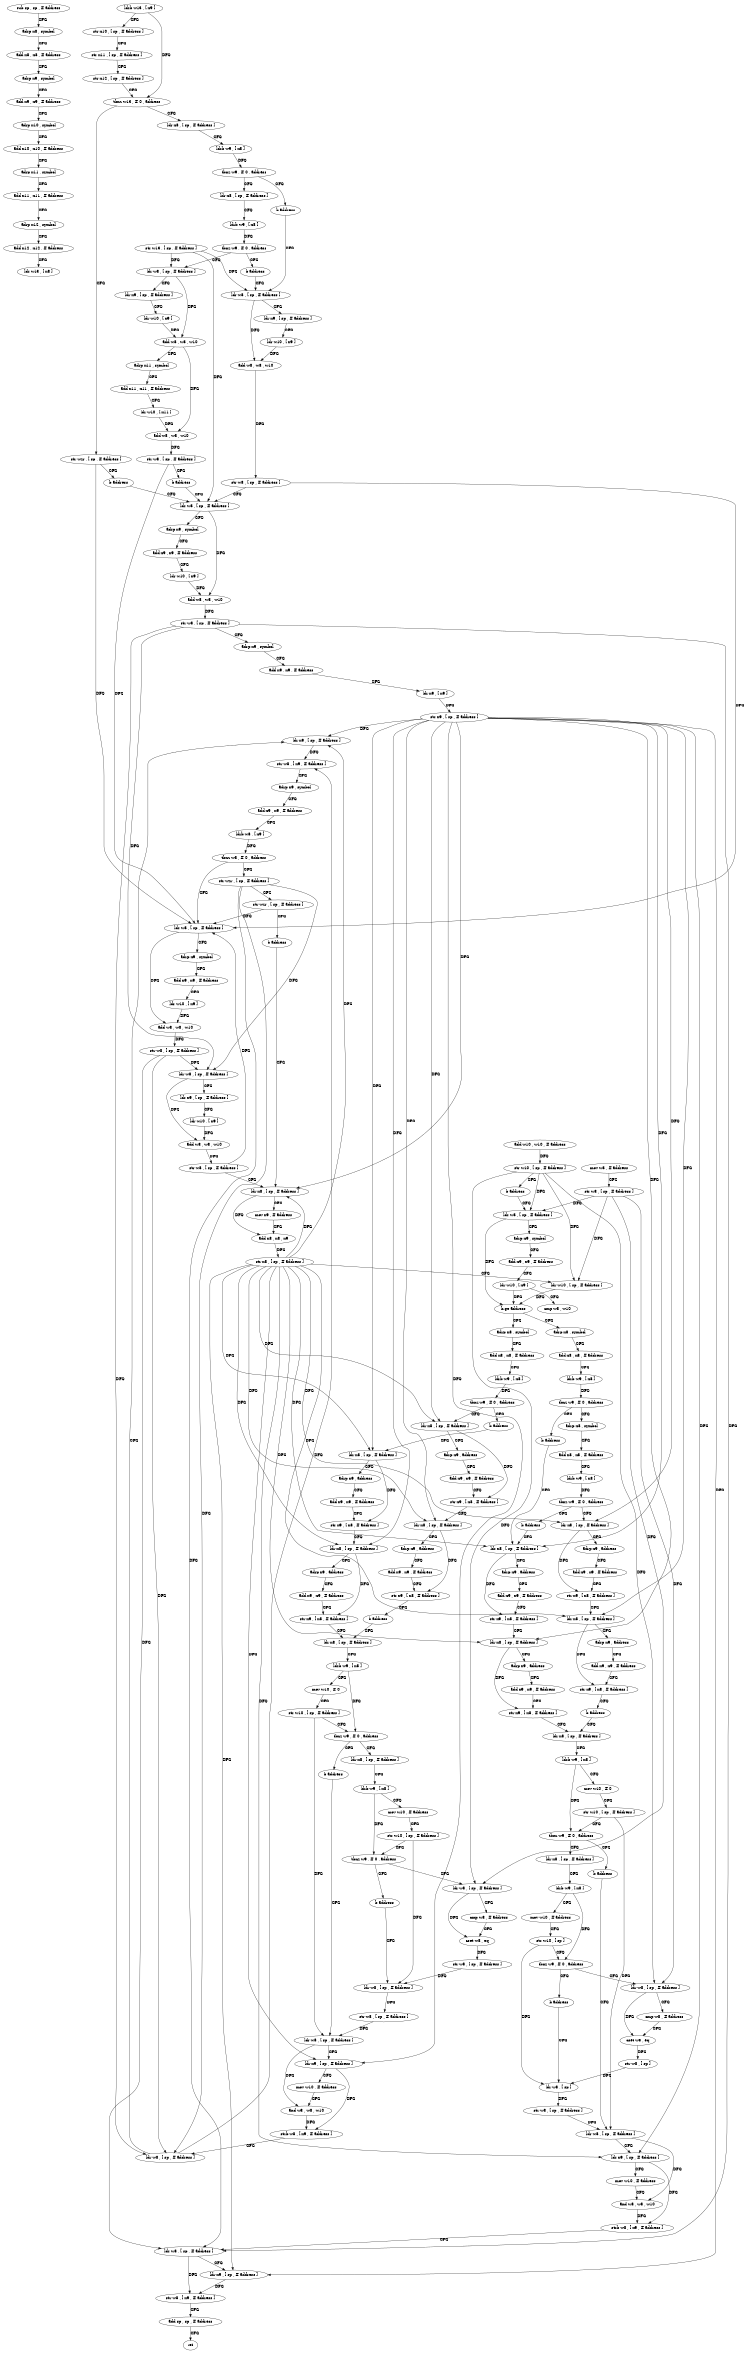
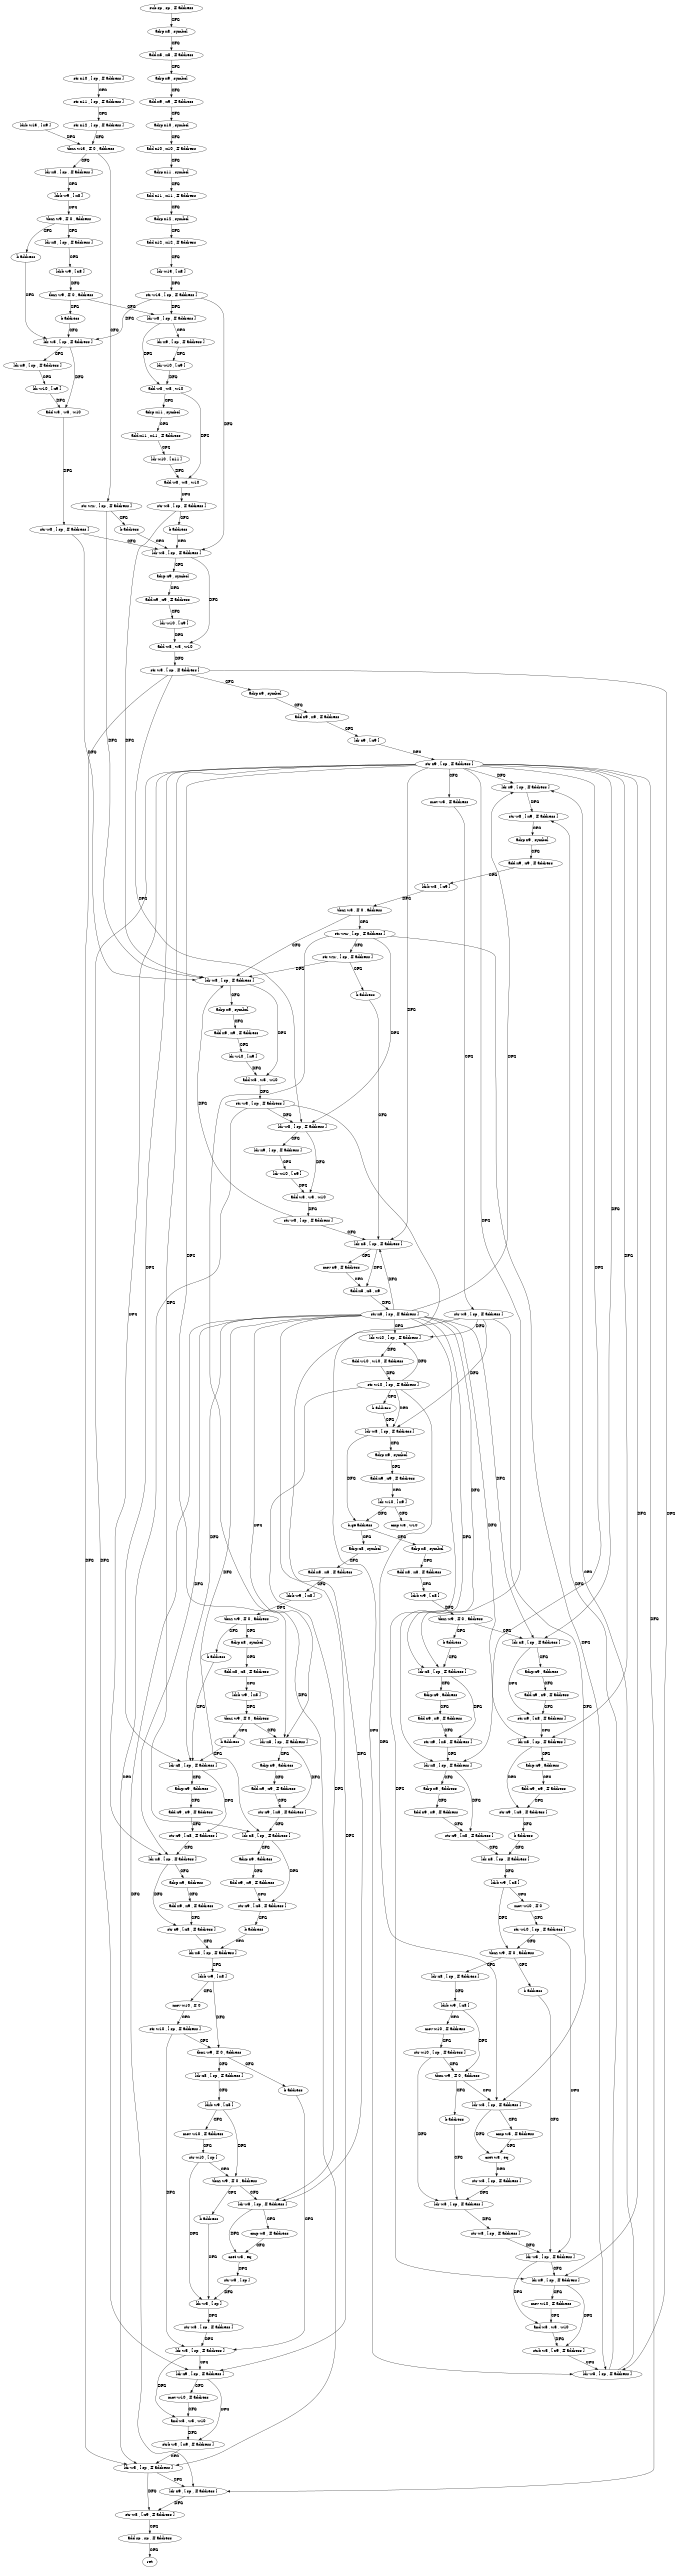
edge "ldrb w13 , [ x9 ]" -> "str x10 , [ sp , # address ]": removed, label "CFG"
edge "ldr w13 , [ x8 ]" -> "str w13 , [ sp , # address ]": added, label "DFG"
edge "str x9 , [ sp , # address ]" -> "mov w8 , # address": added, label "CFG"
edge "ldr w10 , [ sp , # address ]" -> "b.ge address": now "ldr w10 , [ sp , # address ]" -> "add w10 , w10 , # address"
